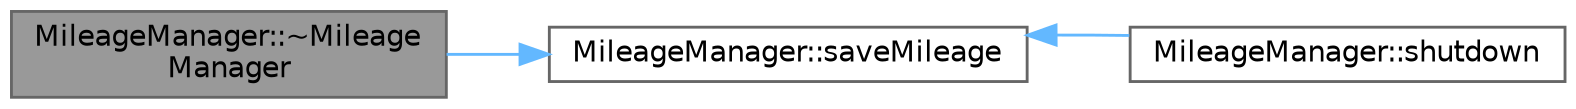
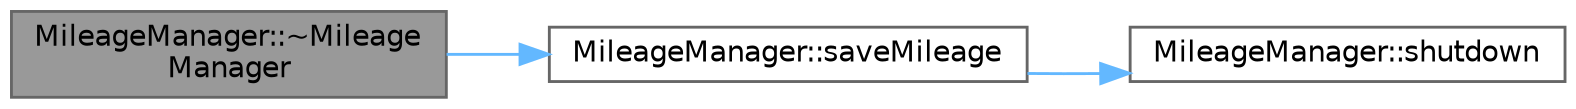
edge "MileageManager::shutdown" -> "MileageManager::saveMileage": reversed
